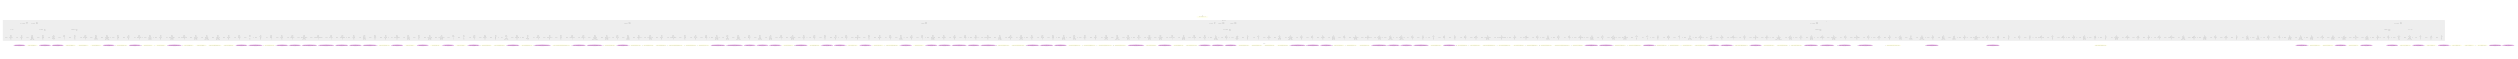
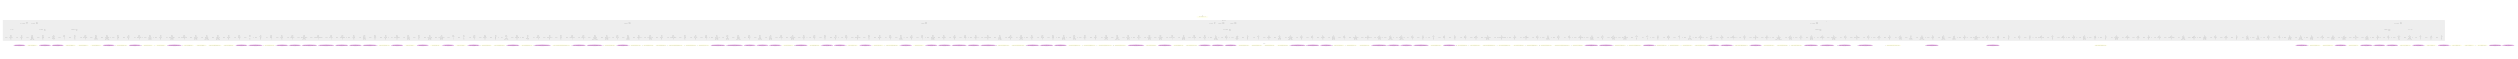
node "portage://www-servers/lighttpd-9999": added
